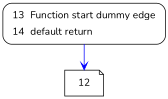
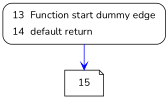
node "12": label "12" -> "15"
